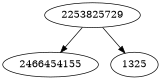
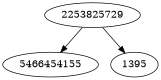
node "2466454155": label "2466454155" -> "5466454155"
node "1325": label "1325" -> "1395"
